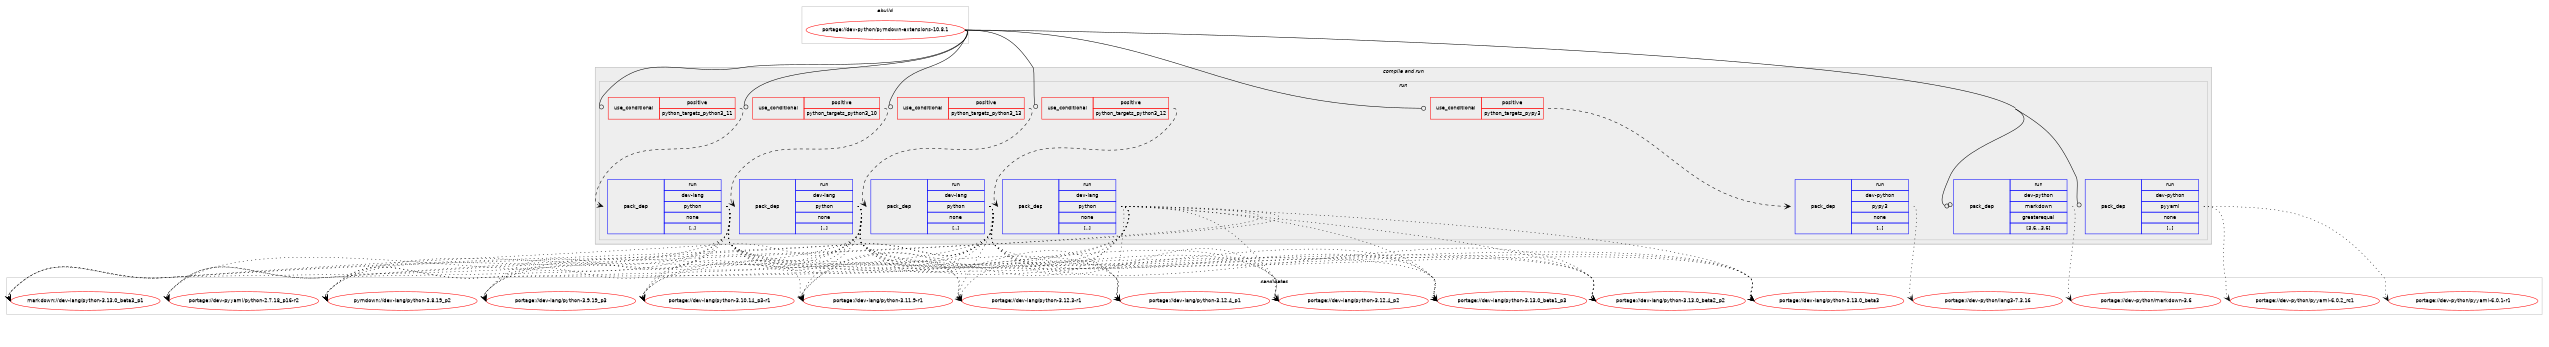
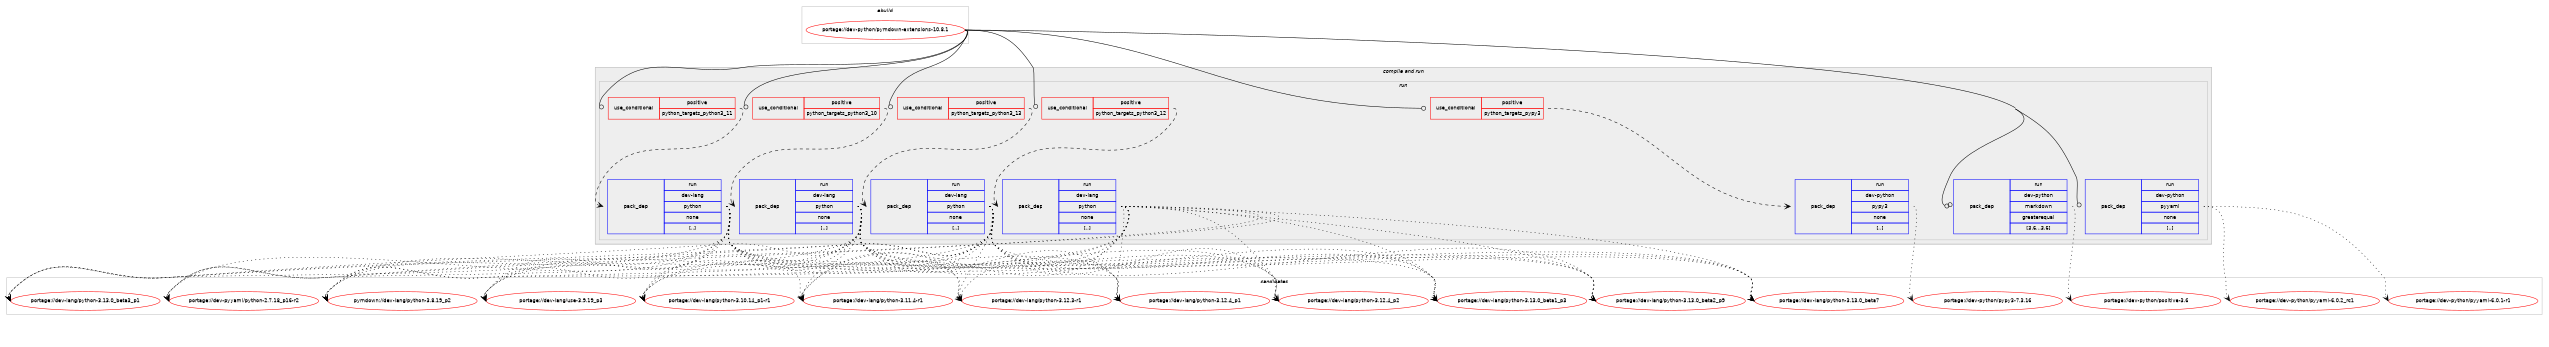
node "markdown://dev-lang/python-3.13.0_beta3_p1": label "markdown://dev-lang/python-3.13.0_beta3_p1" -> "portage://dev-lang/python-3.13.0_beta3_p1"
node "portage://dev-lang/python-3.9.19_p3": label "portage://dev-lang/python-3.9.19_p3" -> "portage://dev-lang/use-3.9.19_p3"
node "portage://dev-lang/python-3.10.14_p3-r1": label "portage://dev-lang/python-3.10.14_p3-r1" -> "portage://dev-lang/python-3.10.14_p1-r1"
node "portage://dev-lang/python-3.11.9-r1": label "portage://dev-lang/python-3.11.9-r1" -> "portage://dev-lang/python-3.11.4-r1"
node "portage://dev-lang/python-3.13.0_beta2_p2": label "portage://dev-lang/python-3.13.0_beta2_p2" -> "portage://dev-lang/python-3.13.0_beta2_p9"
node "portage://dev-lang/python-3.13.0_beta3": label "portage://dev-lang/python-3.13.0_beta3" -> "portage://dev-lang/python-3.13.0_beta7"
node "portage://dev-python/lang3-7.3.16": label "portage://dev-python/lang3-7.3.16" -> "portage://dev-python/pypy3-7.3.16"
node "portage://dev-python/markdown-3.6": label "portage://dev-python/markdown-3.6" -> "portage://dev-python/positive-3.6"
